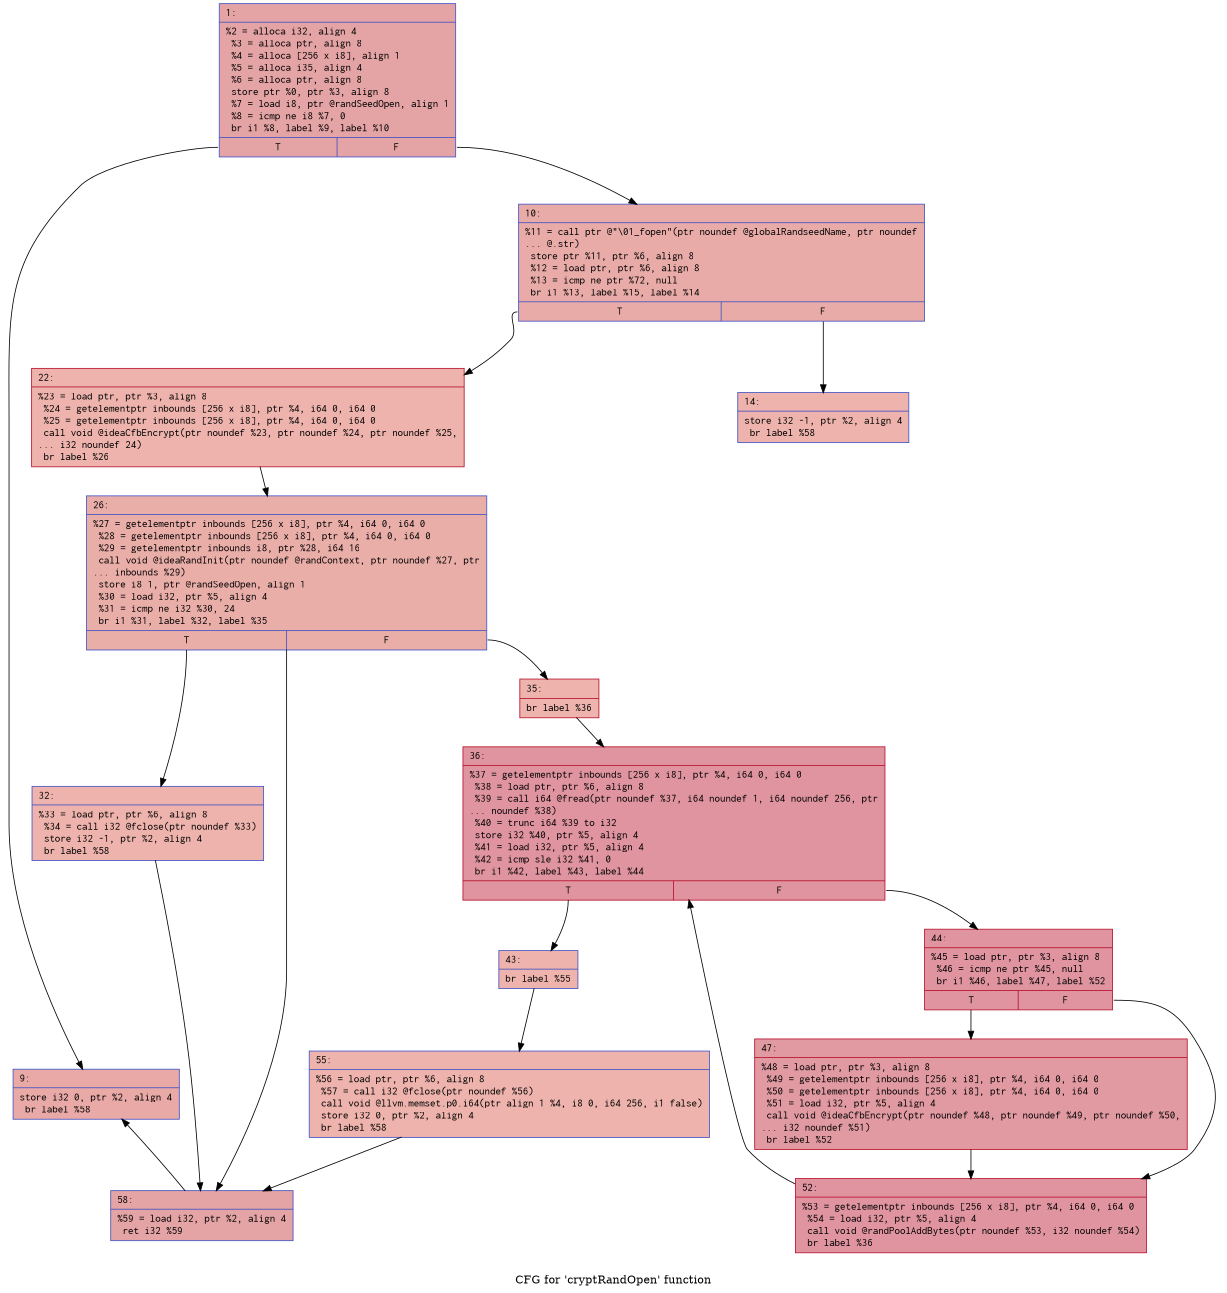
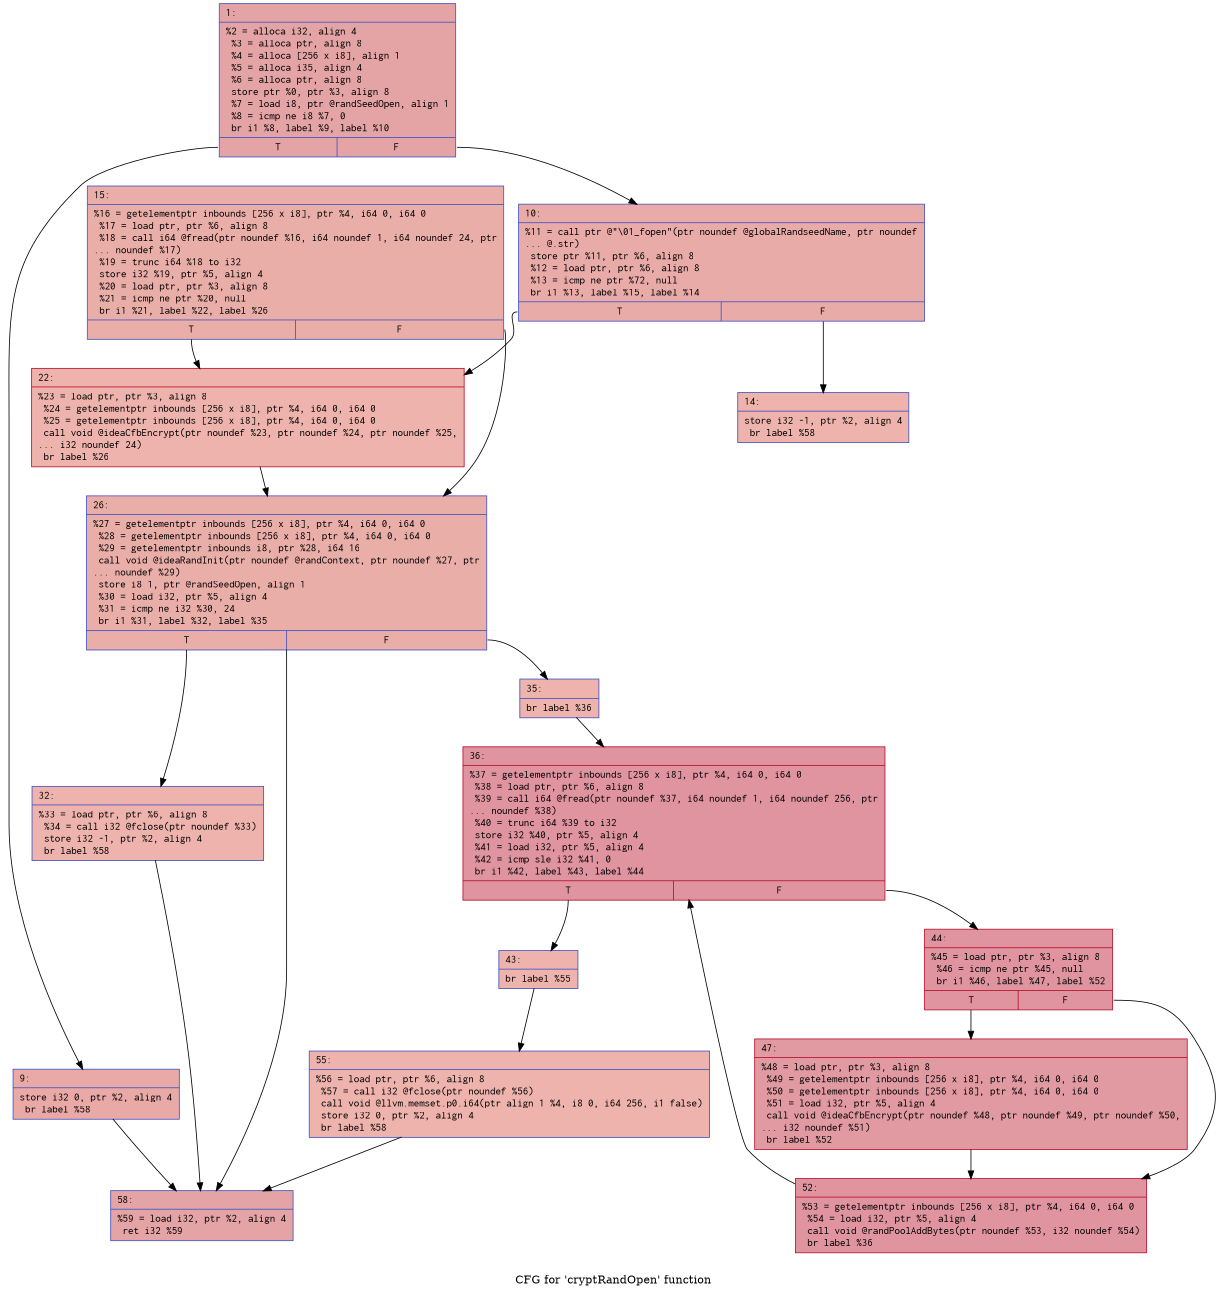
node "15:": added
node "26:": text "... inbounds %29)" -> "... noundef %29)"
node "35:": color #b70d28ff -> #3d50c3ff
edge "58:" -> "9:": reversed
